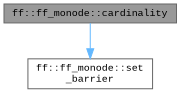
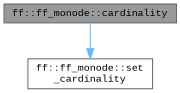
node "ff::ff_monode::set _barrier": label "ff::ff_monode::set _barrier" -> "ff::ff_monode::set _cardinality"
